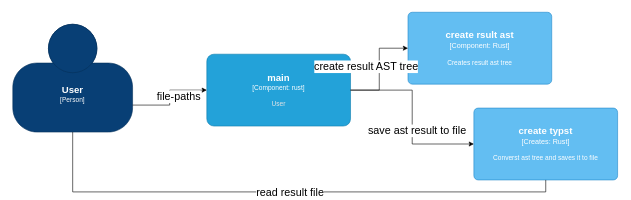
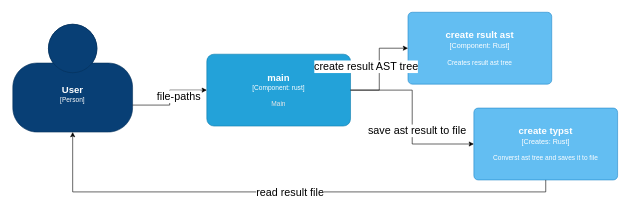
node "main [Component: rust] User": label "main [Component: rust] User" -> "main [Component: rust] Main"
edge "User [Person]" -- "create typst [Creates: Rust] Converst ast tree and saves it to file": arrowhead none -> classic
